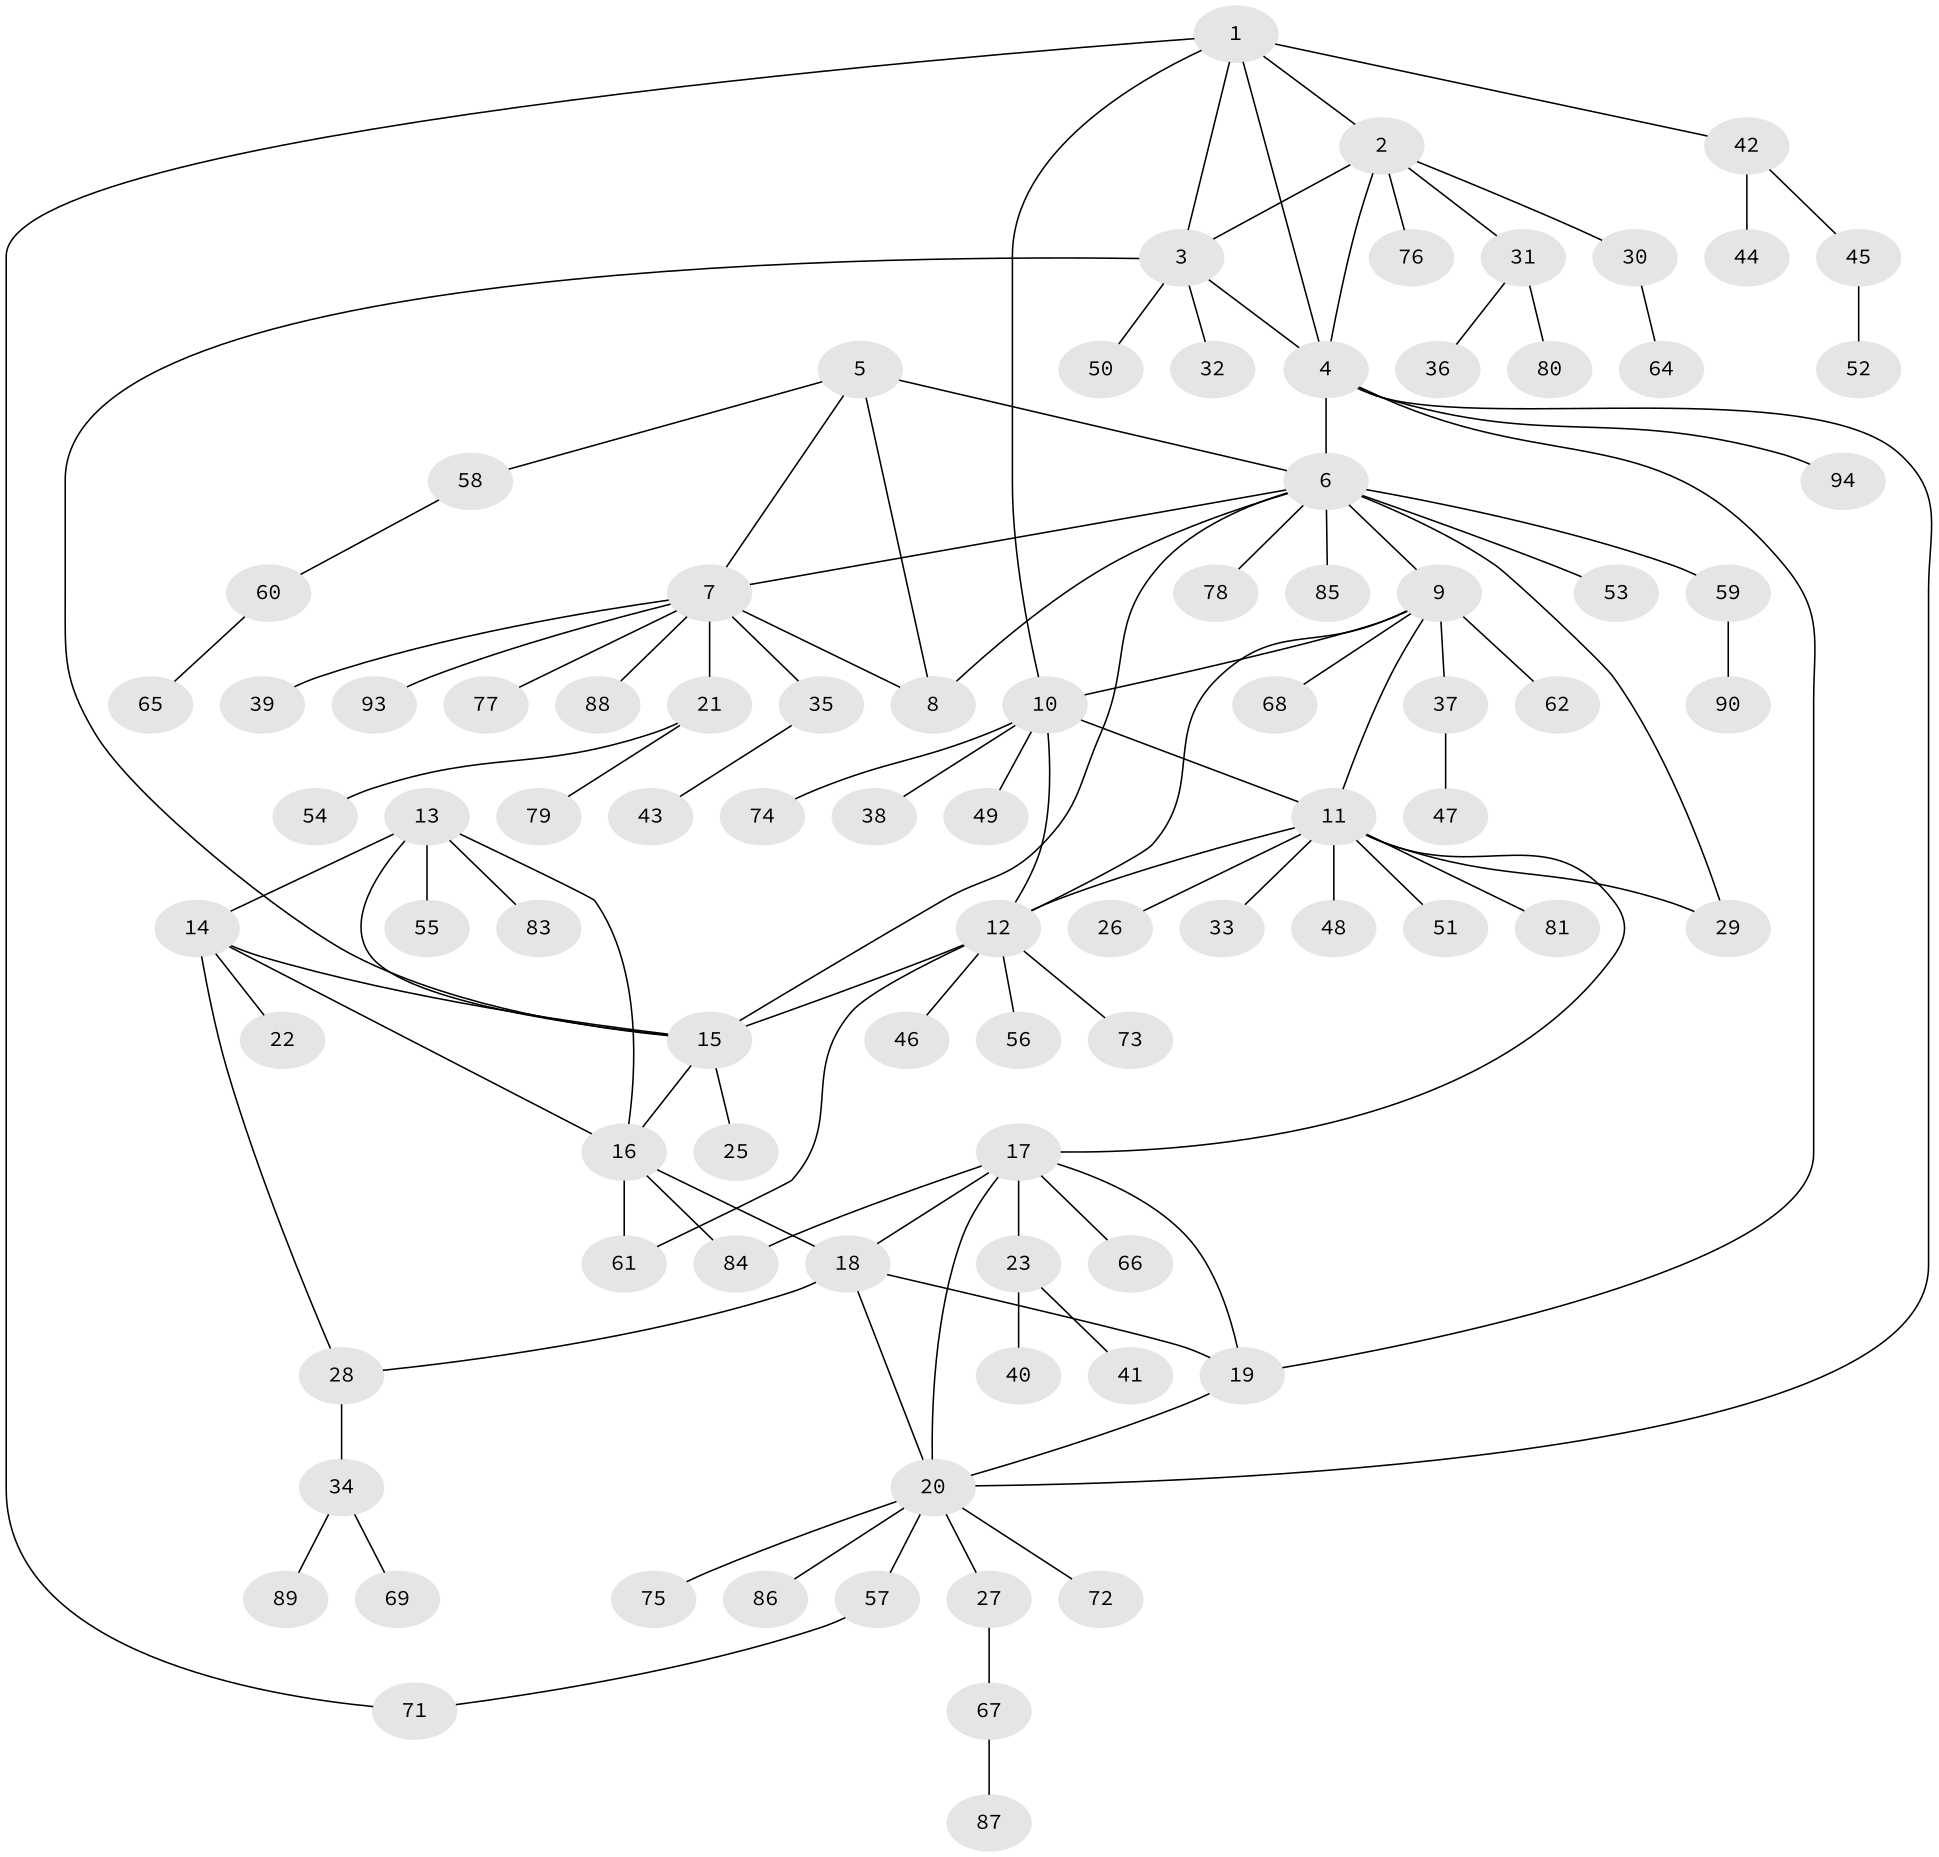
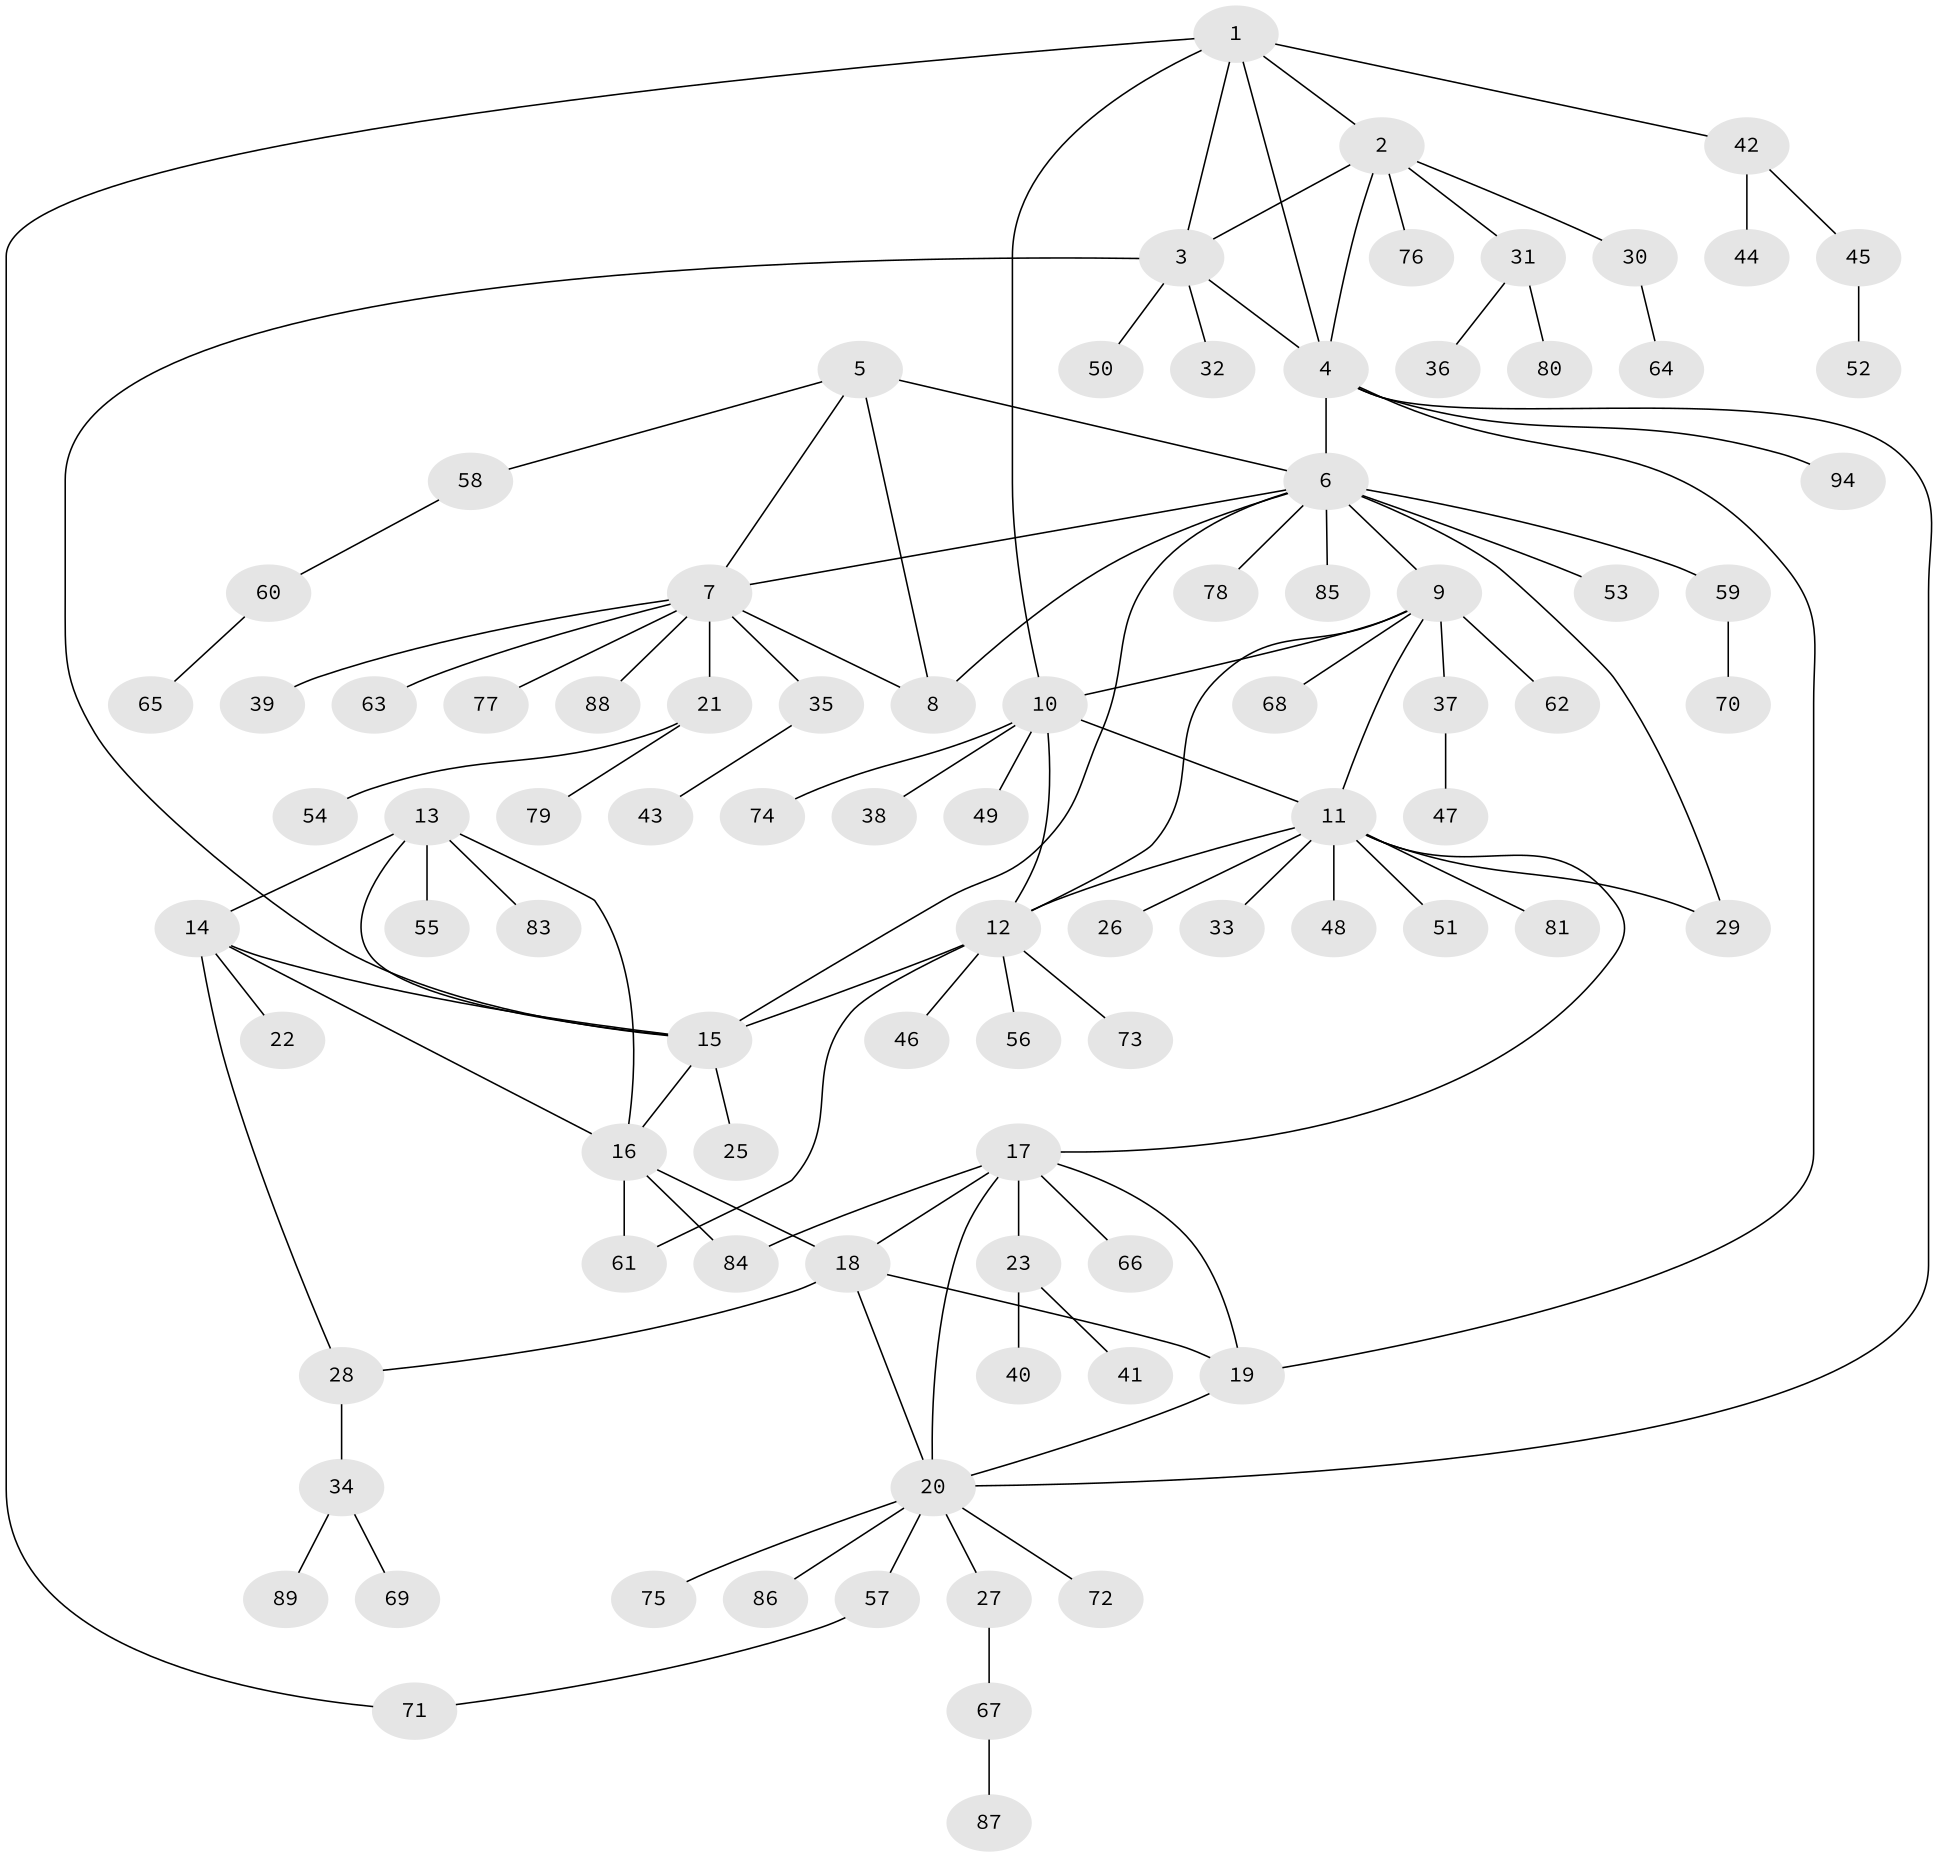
node "93": label "93" -> "63"
node "90": label "90" -> "70"
